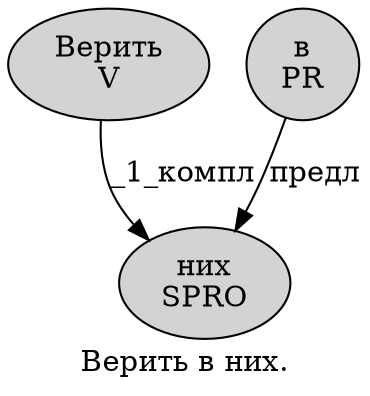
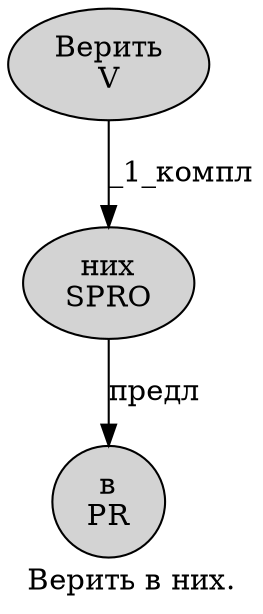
edge "в PR" -> "них SPRO": reversed
